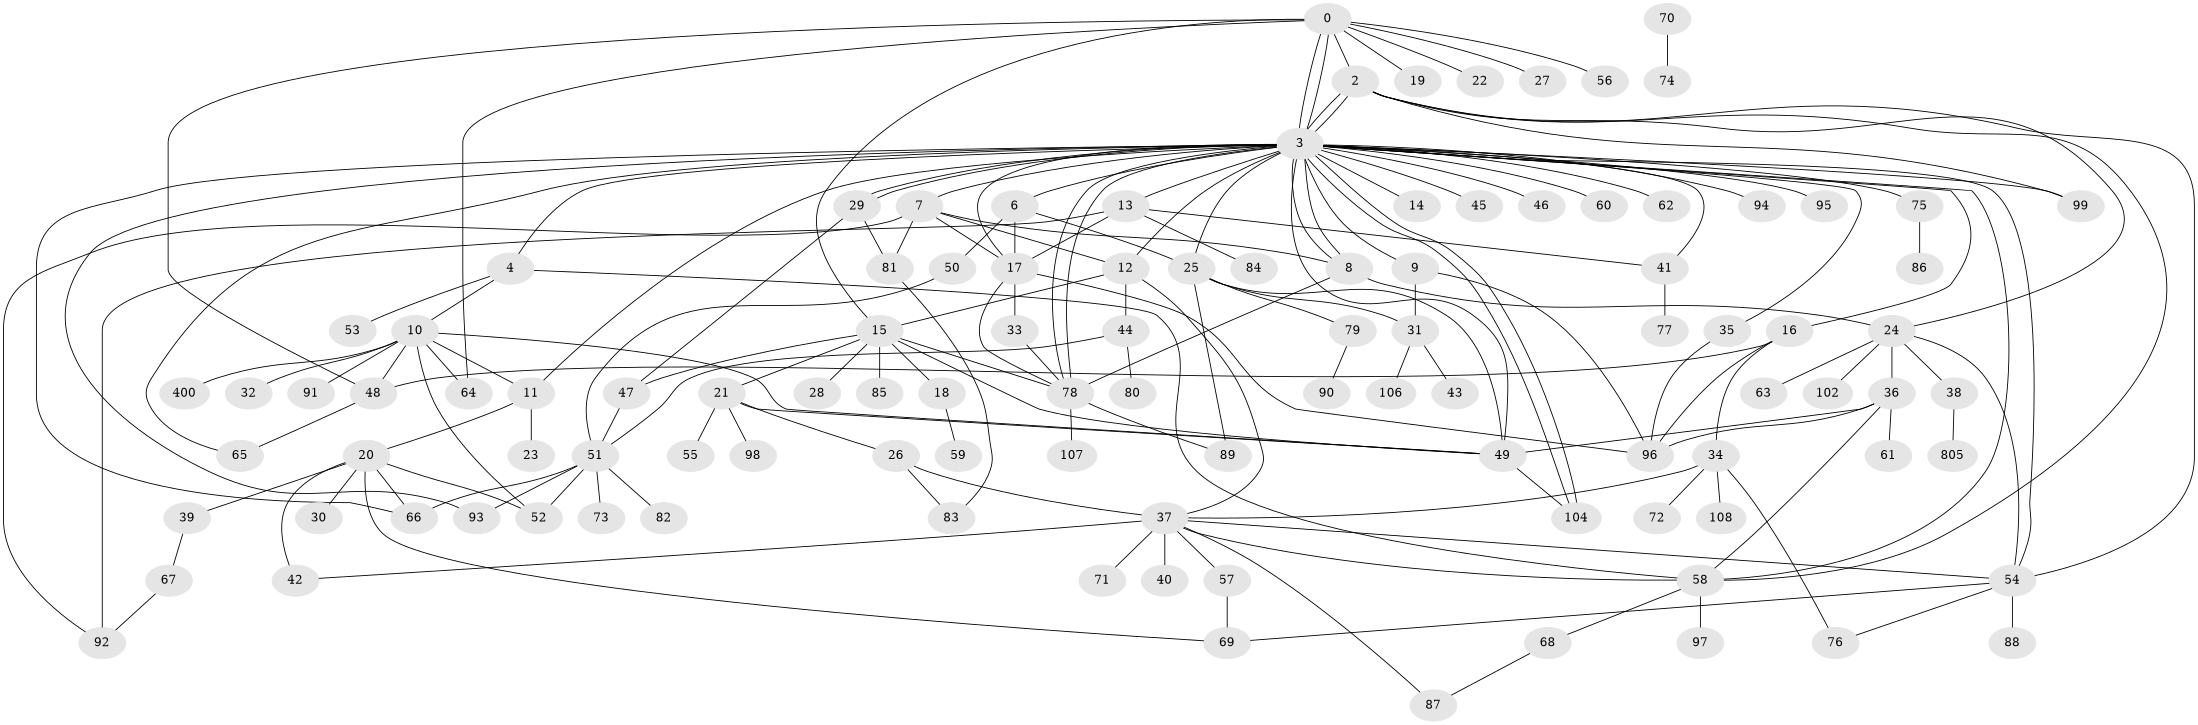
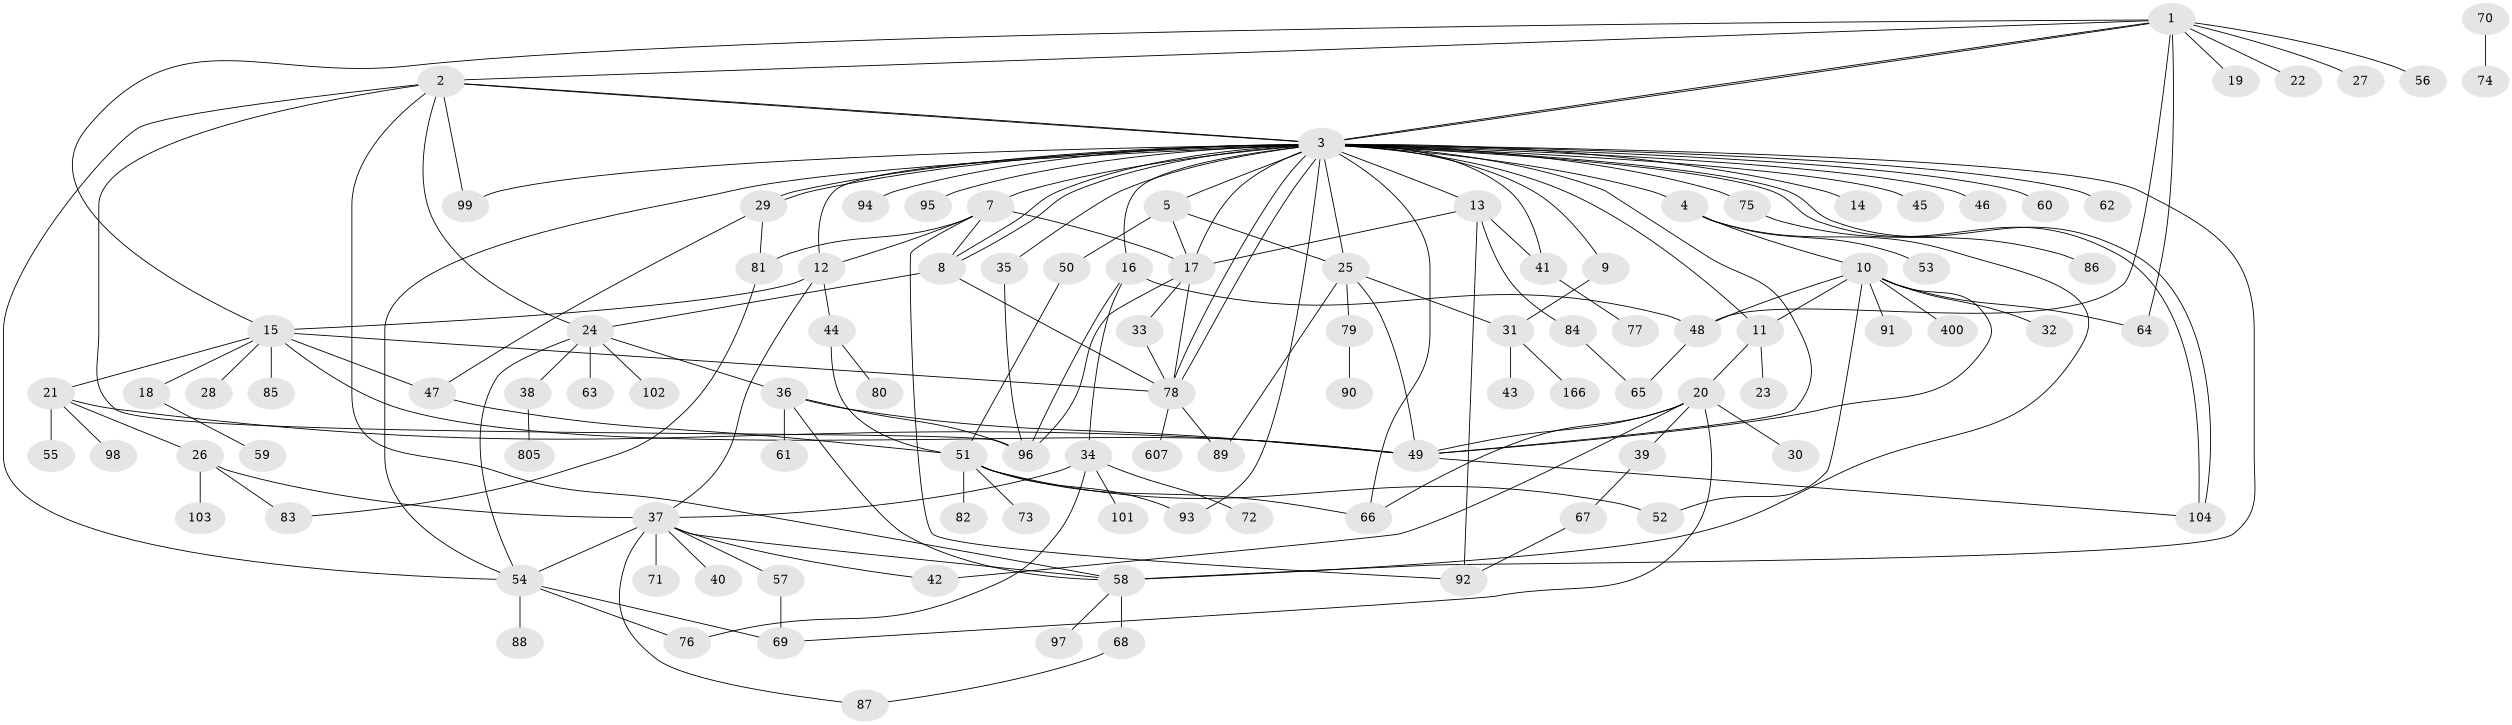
node "0": label "0" -> "1"
edge "3" -- "65": now "84" -- "65"
node "6": label "6" -> "5"
edge "9" -- "96": now "2" -- "96"
node "106": label "106" -> "166"
node "107": label "107" -> "607"
edge "20" -- "52": now "20" -- "49"
node "103": added
node "108": label "108" -> "101"
